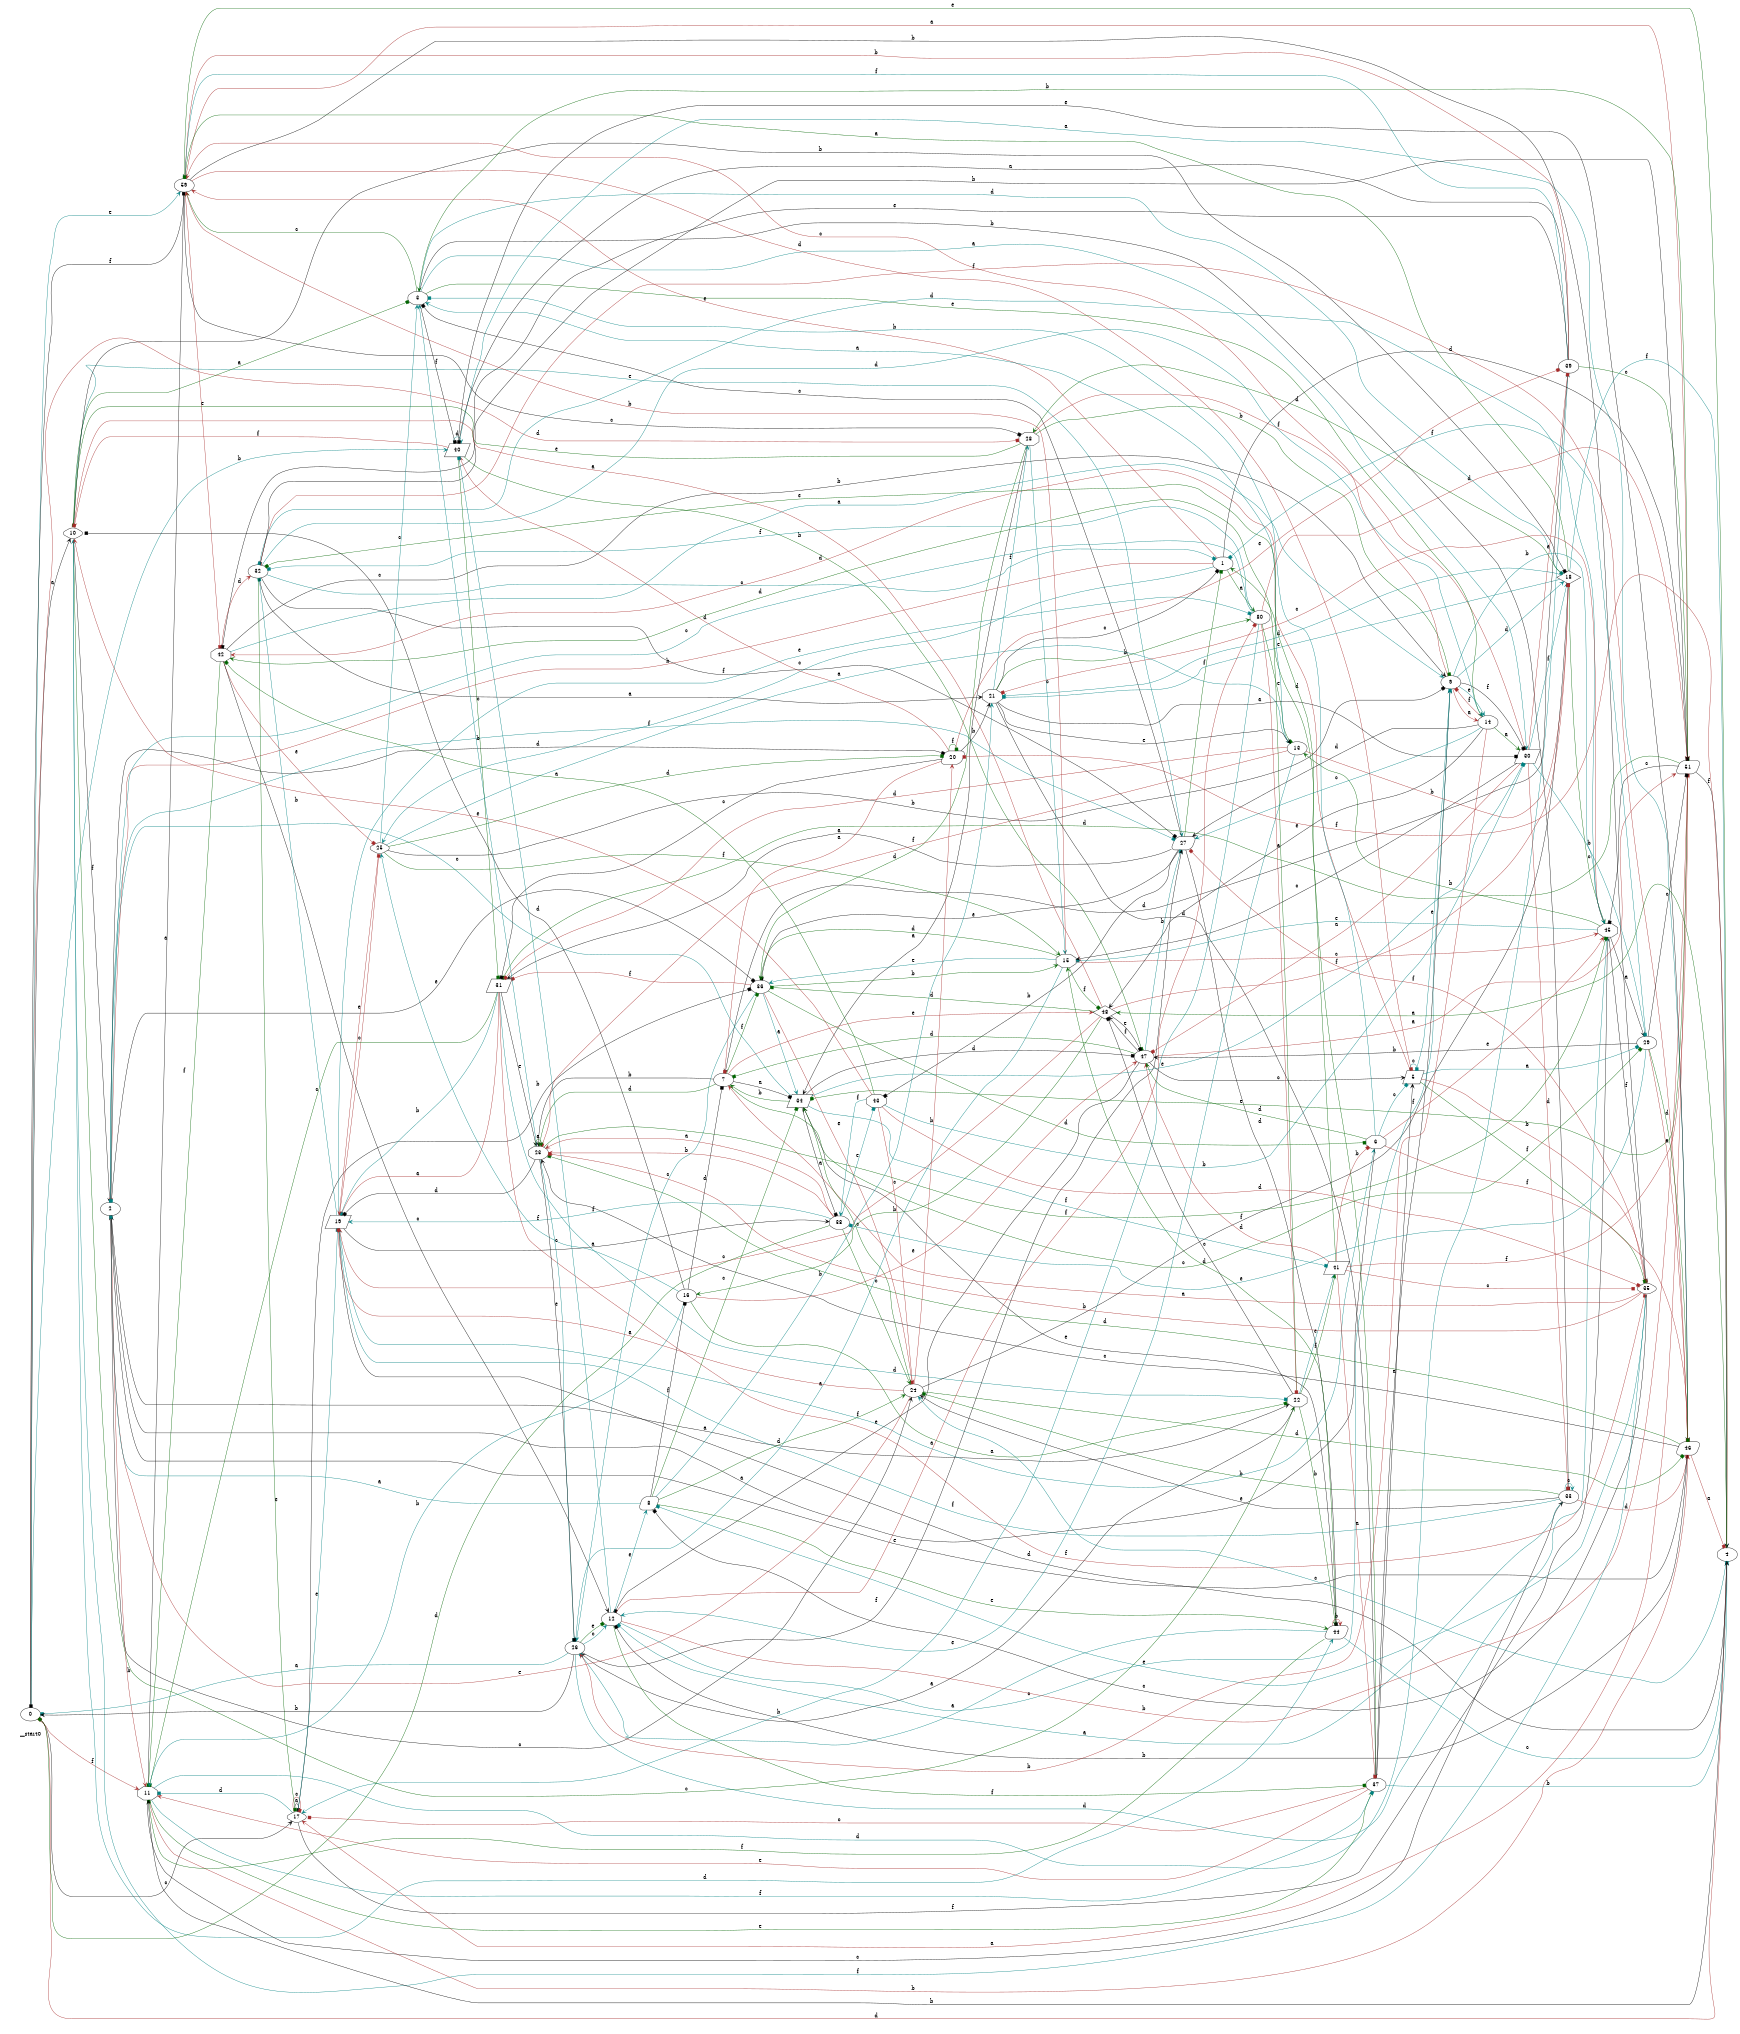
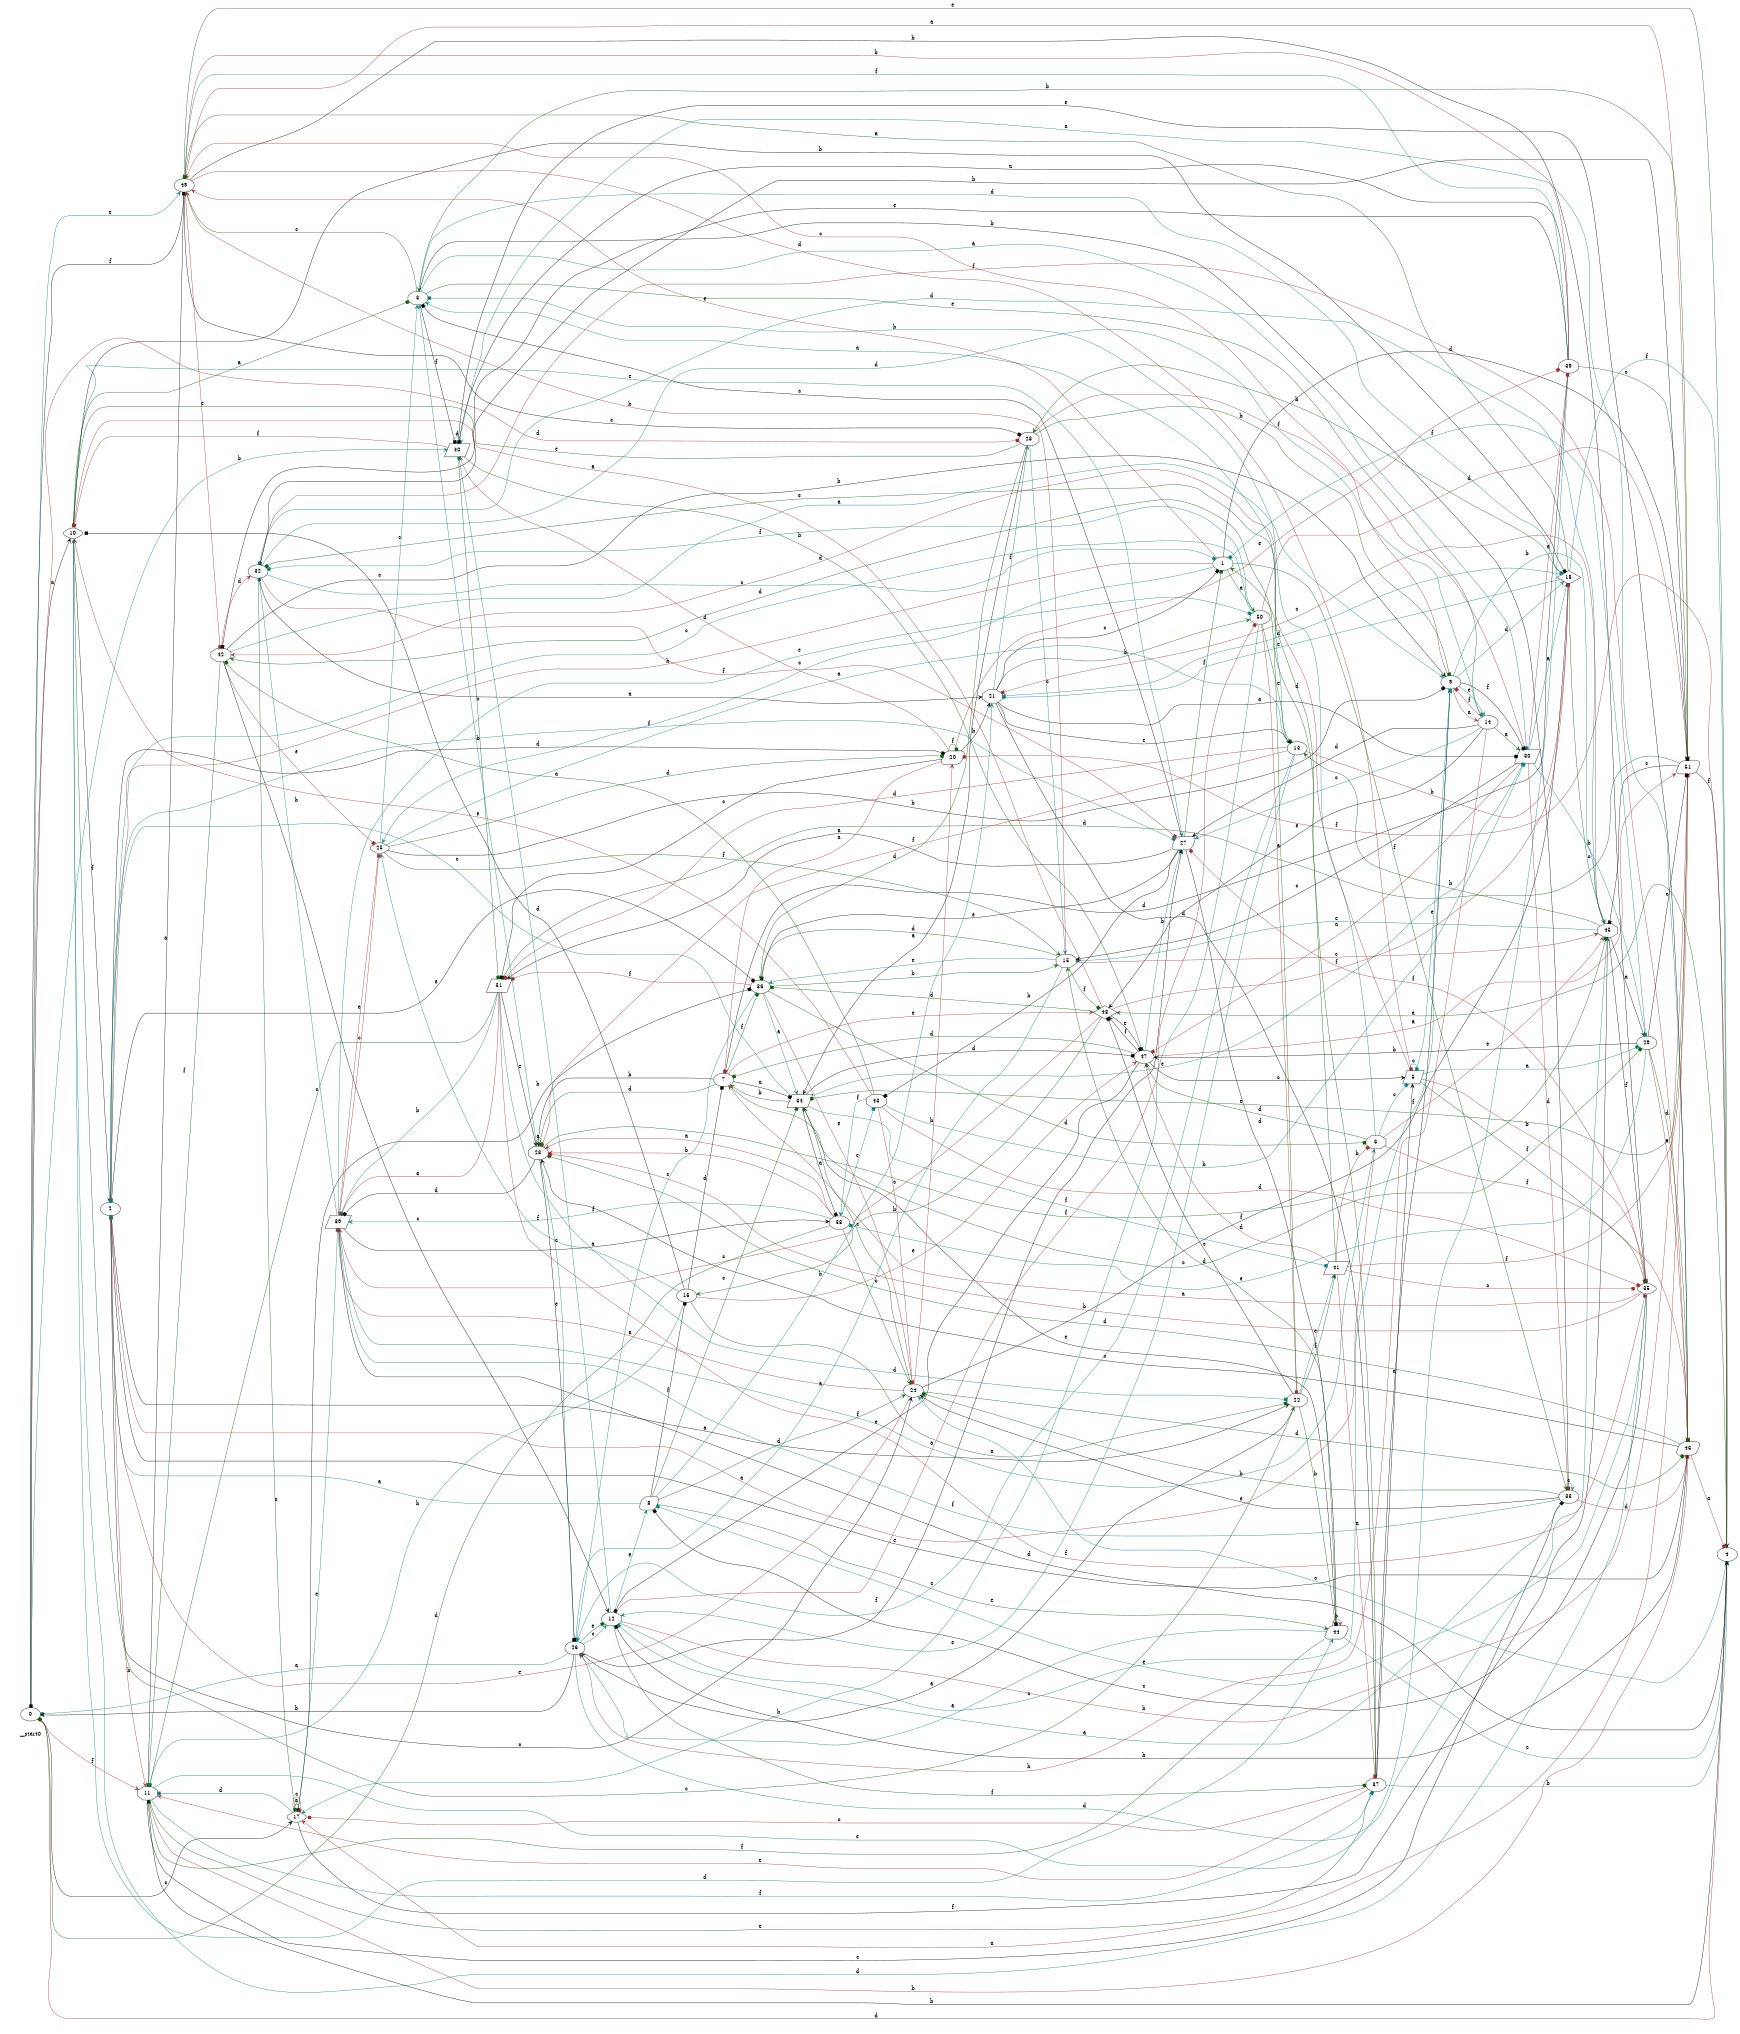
node "59": label "59" -> "49"
edge "3" -> "30": arrowhead vee -> box
edge "18" -> "28": label "d" -> "b"
node "80": label "80" -> "50"
edge "30" -> "18": label "f" -> "a"
edge "32" -> "27": color black -> brown
edge "1" -> "33": added, label "f"
node "19": label "19" -> "89"
edge "13" -> "26": added, label "c"
edge "6" -> "2": color black -> brown
edge "11" -> "39": label "d" -> "e"
edge "11" -> "33": arrowhead vee -> box
edge "35" -> "10": label "f" -> "d"
